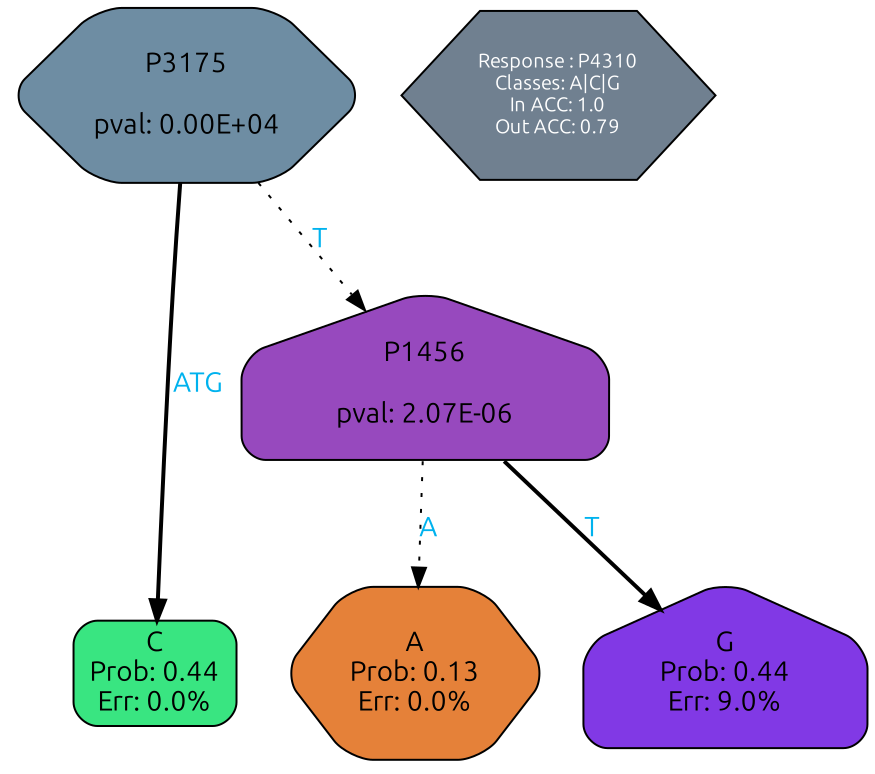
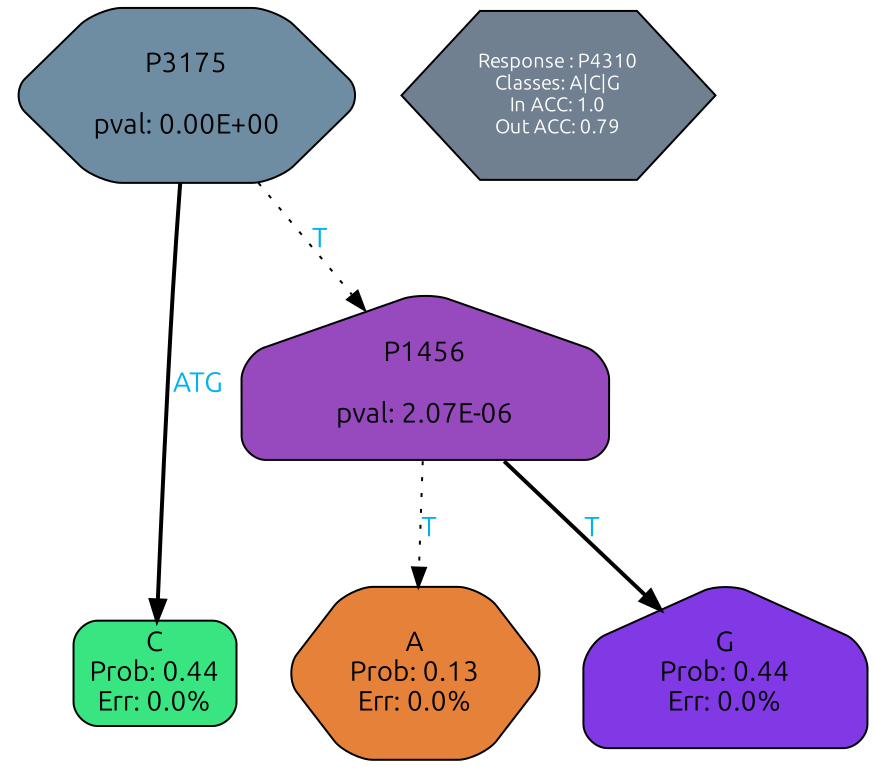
node "P3175 pval: 0.00E+04": label "P3175 pval: 0.00E+04" -> "P3175 pval: 0.00E+00"
edge "P1456 pval: 2.07E-06" -> "A Prob: 0.13 Err: 0.0%": label "A" -> "T"
node "G Prob: 0.44 Err: 9.0%": label "G Prob: 0.44 Err: 9.0%" -> "G Prob: 0.44 Err: 0.0%"
